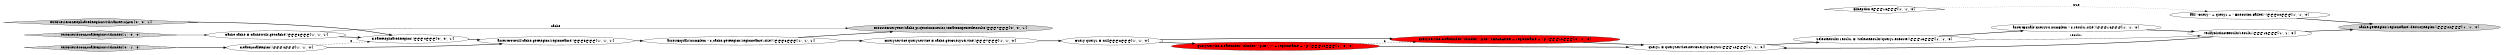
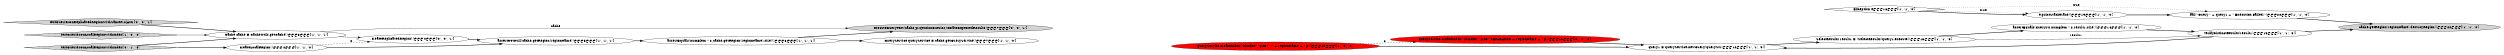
node "e.printStackTrace()@@@19@@@['1', '1', '0']": added
edge "testQueriesOnReplicatedRegionWithSameProjAttr['0', '0', '1']" -> "createReplicatedRegion()@@@4@@@['0', '0', '1']": now "testQueriesOnReplicatedRegionWithSameProjAttr['0', '0', '1']" -> "Cache cache = CacheUtils.getCache()@@@3@@@['1', '1', '1']"
edge "Cache cache = CacheUtils.getCache()@@@3@@@['1', '1', '1']" -> "createReplicatedRegion()@@@4@@@['0', '0', '1']": style bold -> solid
node "Query query1 = null@@@8@@@['1', '1', '0']": removed
edge "testQueriesOnLocalRegionWithIndex['0', '1', '0']" -> "Cache cache = CacheUtils.getCache()@@@3@@@['1', '1', '1']": added
